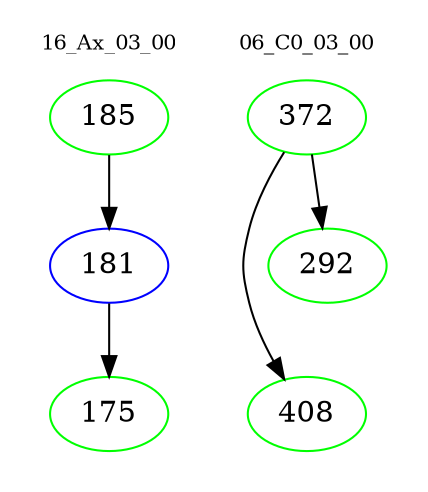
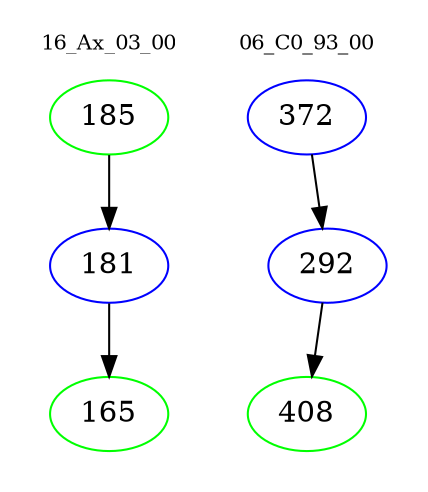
cluster "06_C0_03_00": label "06_C0_03_00" -> "06_C0_93_00"
node "372": color green -> blue
edge "372" -> "408": now "292" -> "408"
node "292": color green -> blue
node "175": label "175" -> "165"
